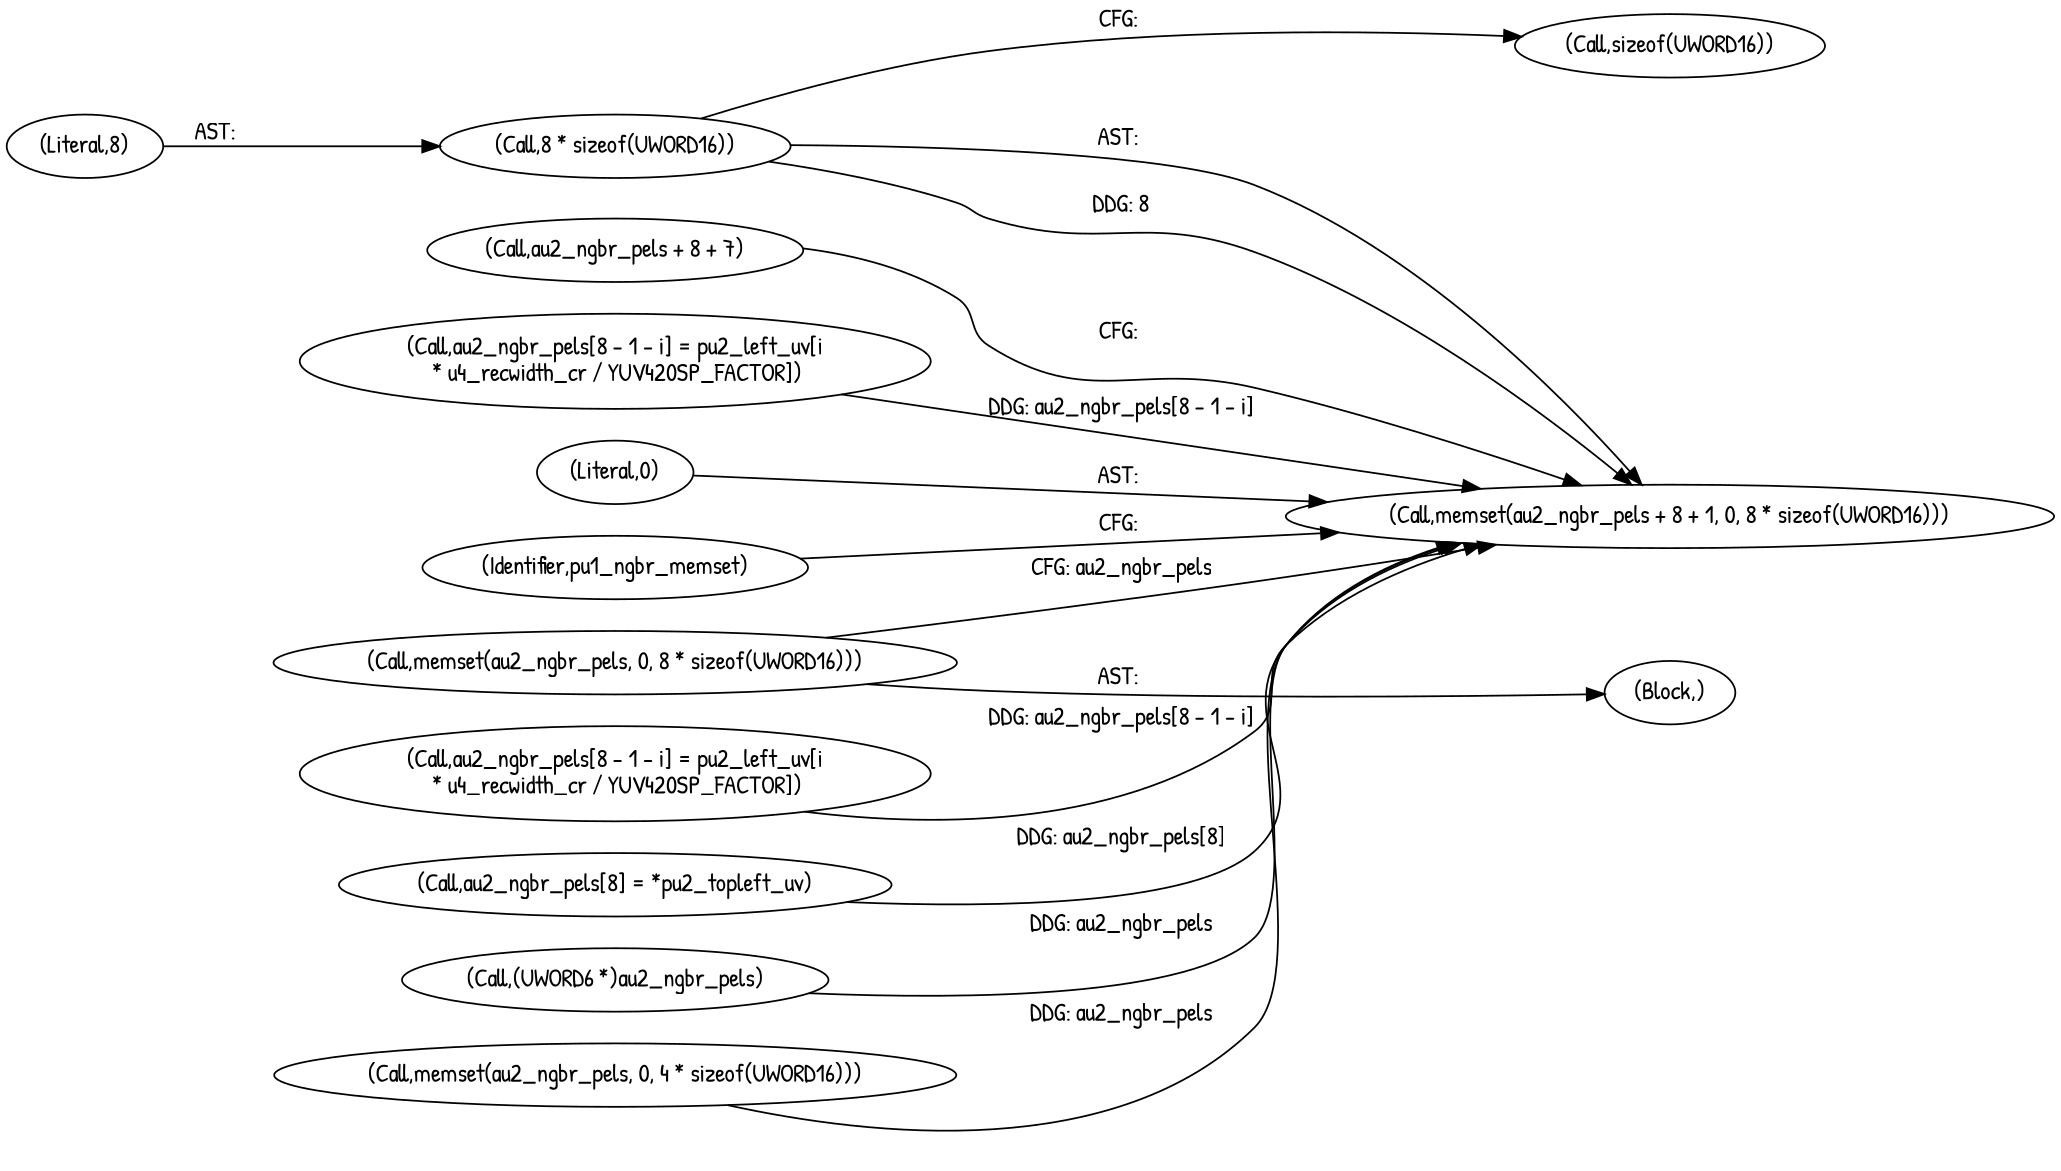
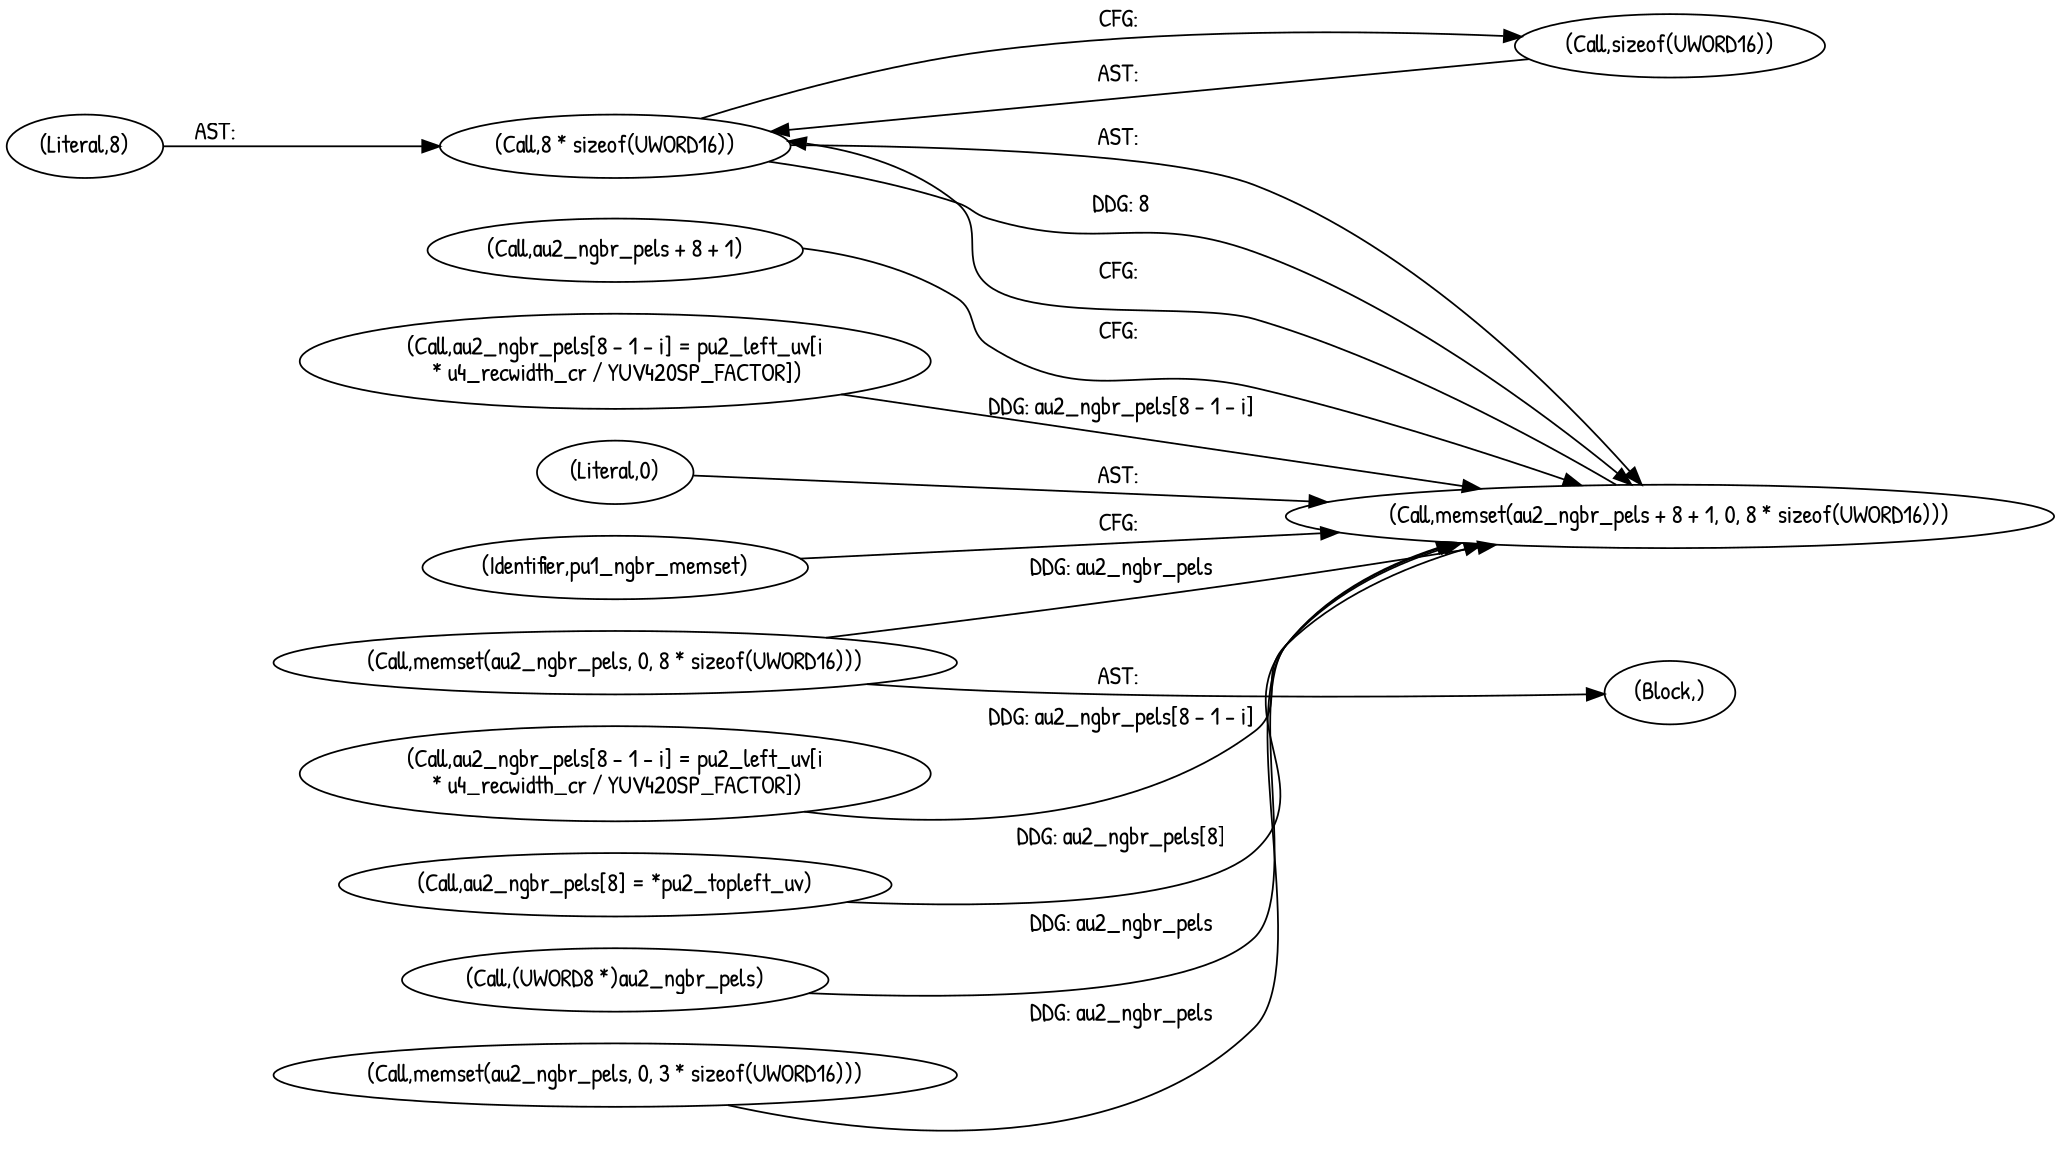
edge "(Call,sizeof(UWORD16))" -> "(Call,8 * sizeof(UWORD16))": added, label "AST:"
node "(Call,au2_ngbr_pels + 8 + 7)": label "(Call,au2_ngbr_pels + 8 + 7)" -> "(Call,au2_ngbr_pels + 8 + 1)"
edge "(Call,memset(au2_ngbr_pels + 8 + 1, 0, 8 * sizeof(UWORD16)))" -> "(Call,8 * sizeof(UWORD16))": added, label "CFG:"
edge "(Call,memset(au2_ngbr_pels, 0, 8 * sizeof(UWORD16)))" -> "(Call,memset(au2_ngbr_pels + 8 + 1, 0, 8 * sizeof(UWORD16)))": label "CFG: au2_ngbr_pels" -> "DDG: au2_ngbr_pels"
node "(Call,(UWORD6 *)au2_ngbr_pels)": label "(Call,(UWORD6 *)au2_ngbr_pels)" -> "(Call,(UWORD8 *)au2_ngbr_pels)"
node "(Call,memset(au2_ngbr_pels, 0, 4 * sizeof(UWORD16)))": label "(Call,memset(au2_ngbr_pels, 0, 4 * sizeof(UWORD16)))" -> "(Call,memset(au2_ngbr_pels, 0, 3 * sizeof(UWORD16)))"
